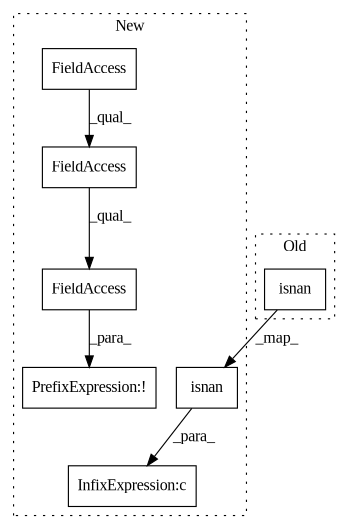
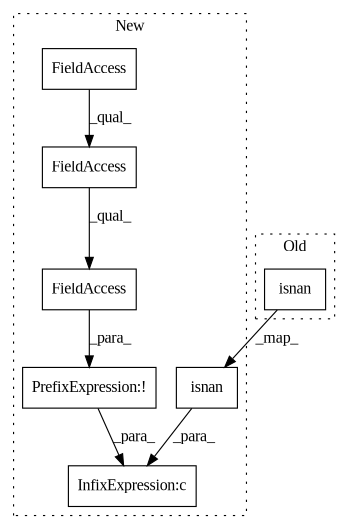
edge "PrefixExpression:!" -> "InfixExpression:c": added, label "_para_"
